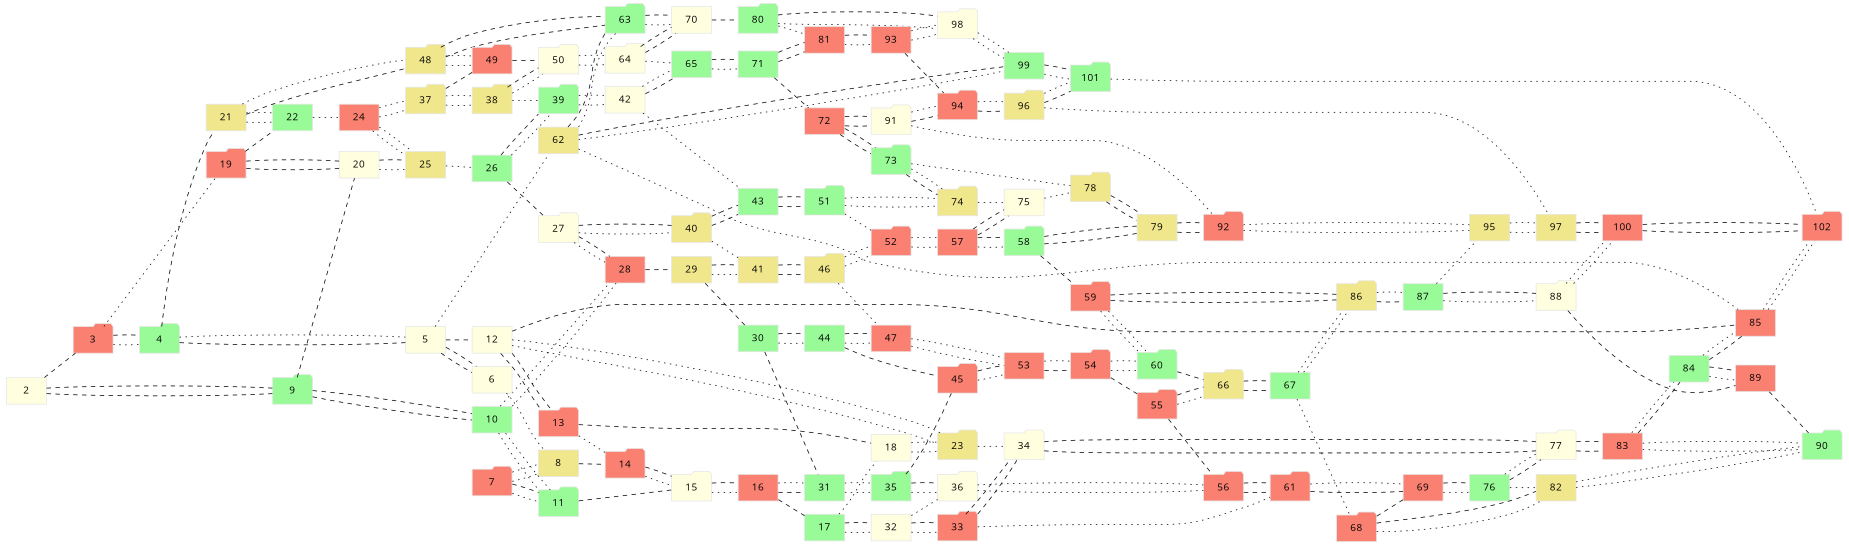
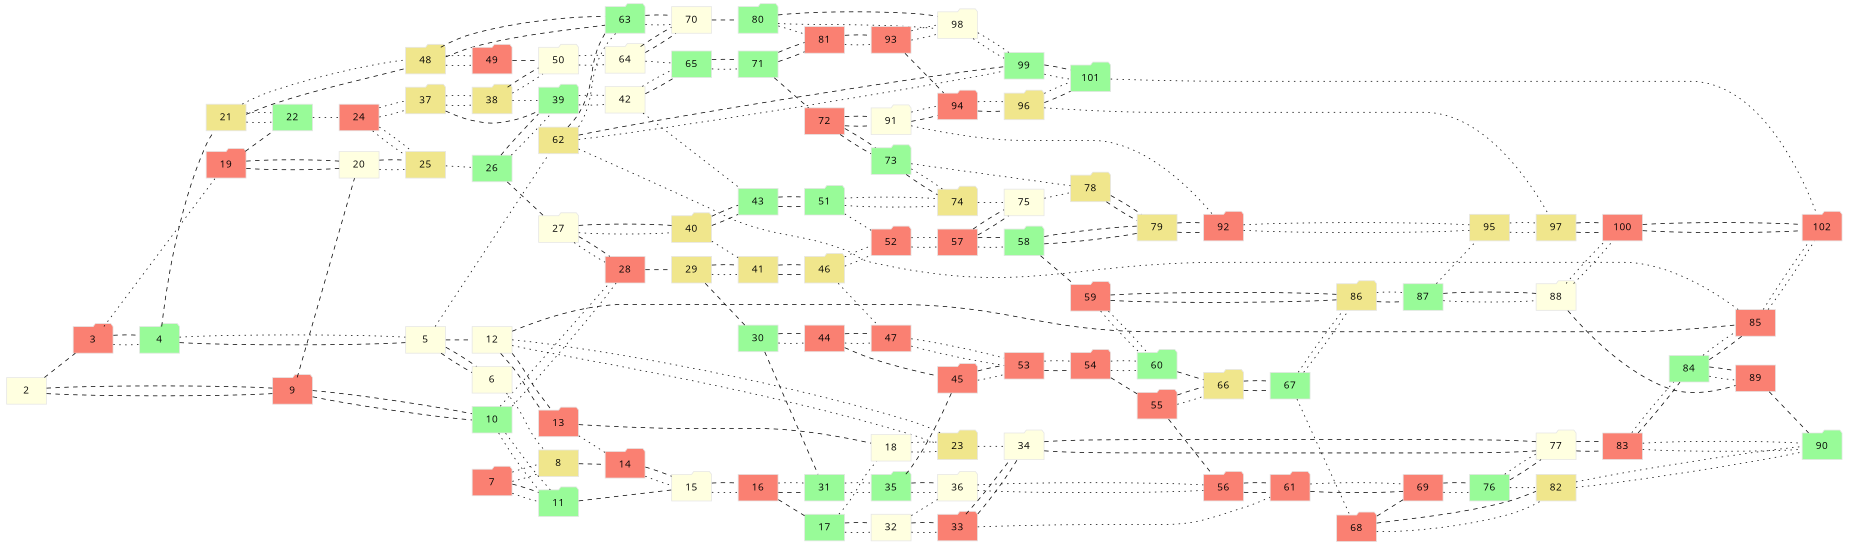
edge "49" -- "37": now "39" -- "37"
node "44": fillcolor palegreen -> salmon
node "9": fillcolor palegreen -> salmon
